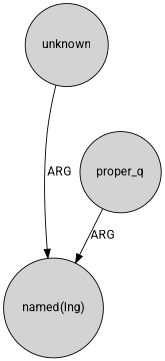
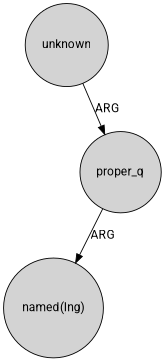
edge "unknown" -> "named(Ing)": now "unknown" -> "proper_q"
